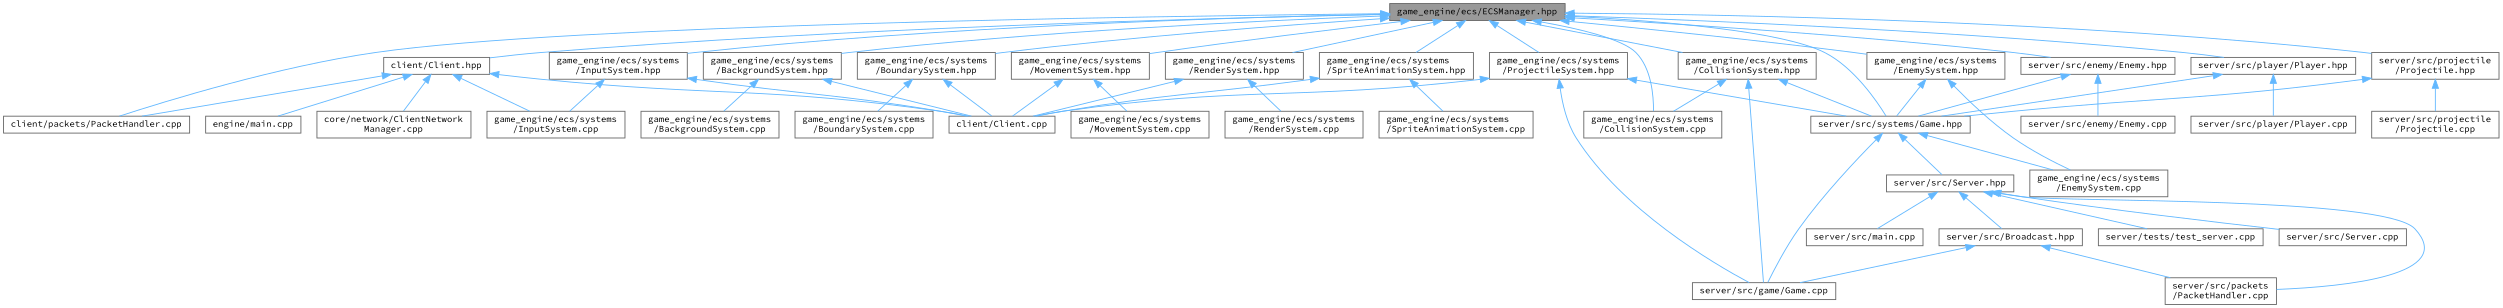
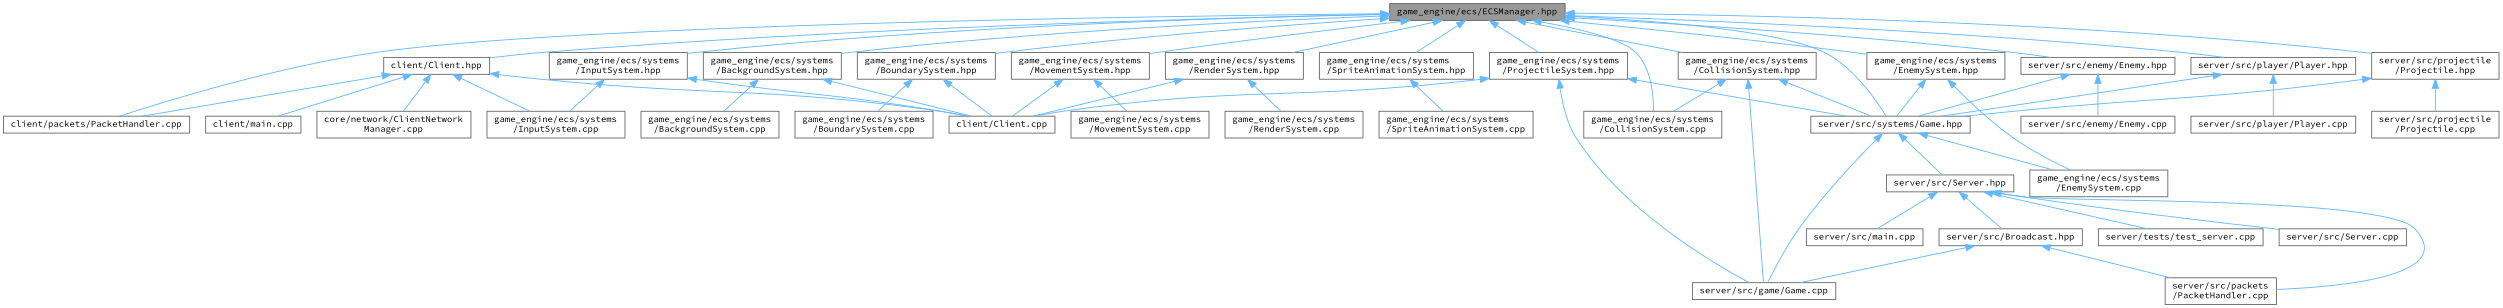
edge "client/Client.cpp" -> "game_engine/ecs/systems /SpriteAnimationSystem.hpp": removed
node "engine/main.cpp": label "engine/main.cpp" -> "client/main.cpp"
